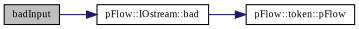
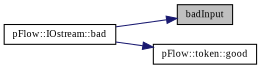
edge "badInput" -> "pFlow::IOstream::bad": reversed
node "pFlow::token::pFlow": label "pFlow::token::pFlow" -> "pFlow::token::good"
